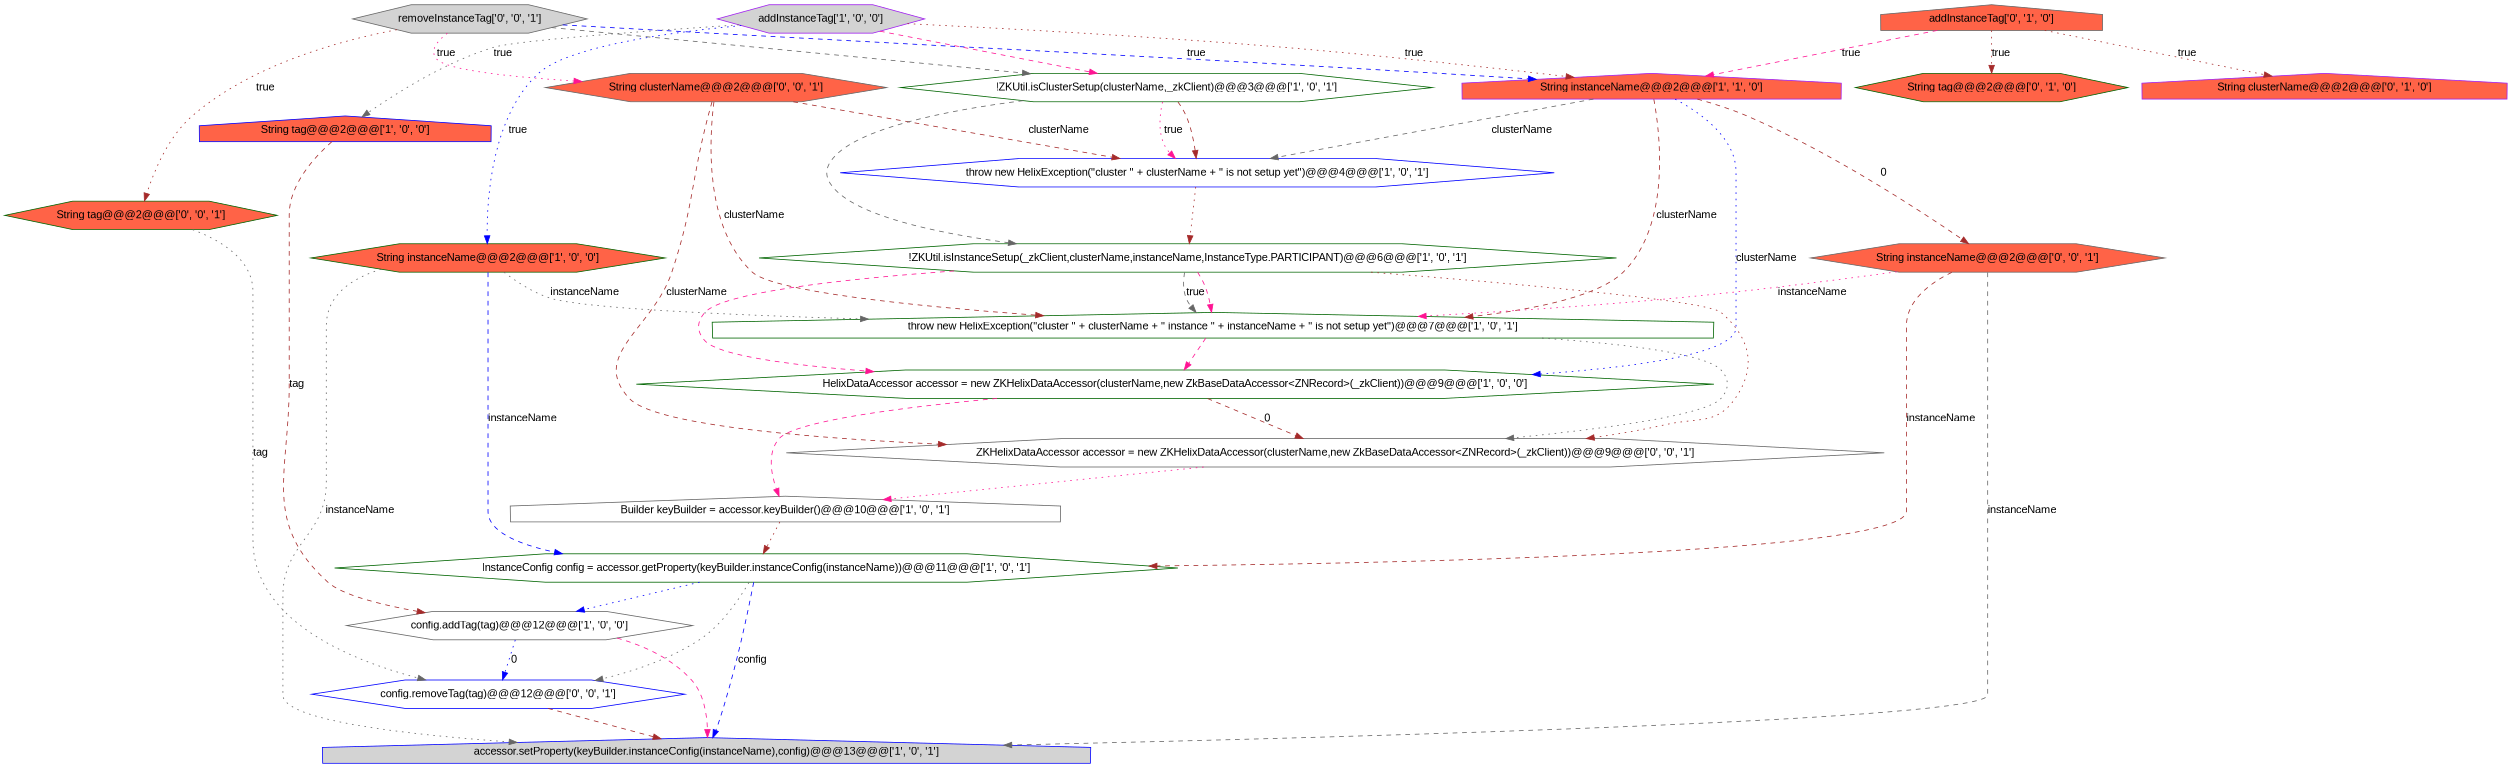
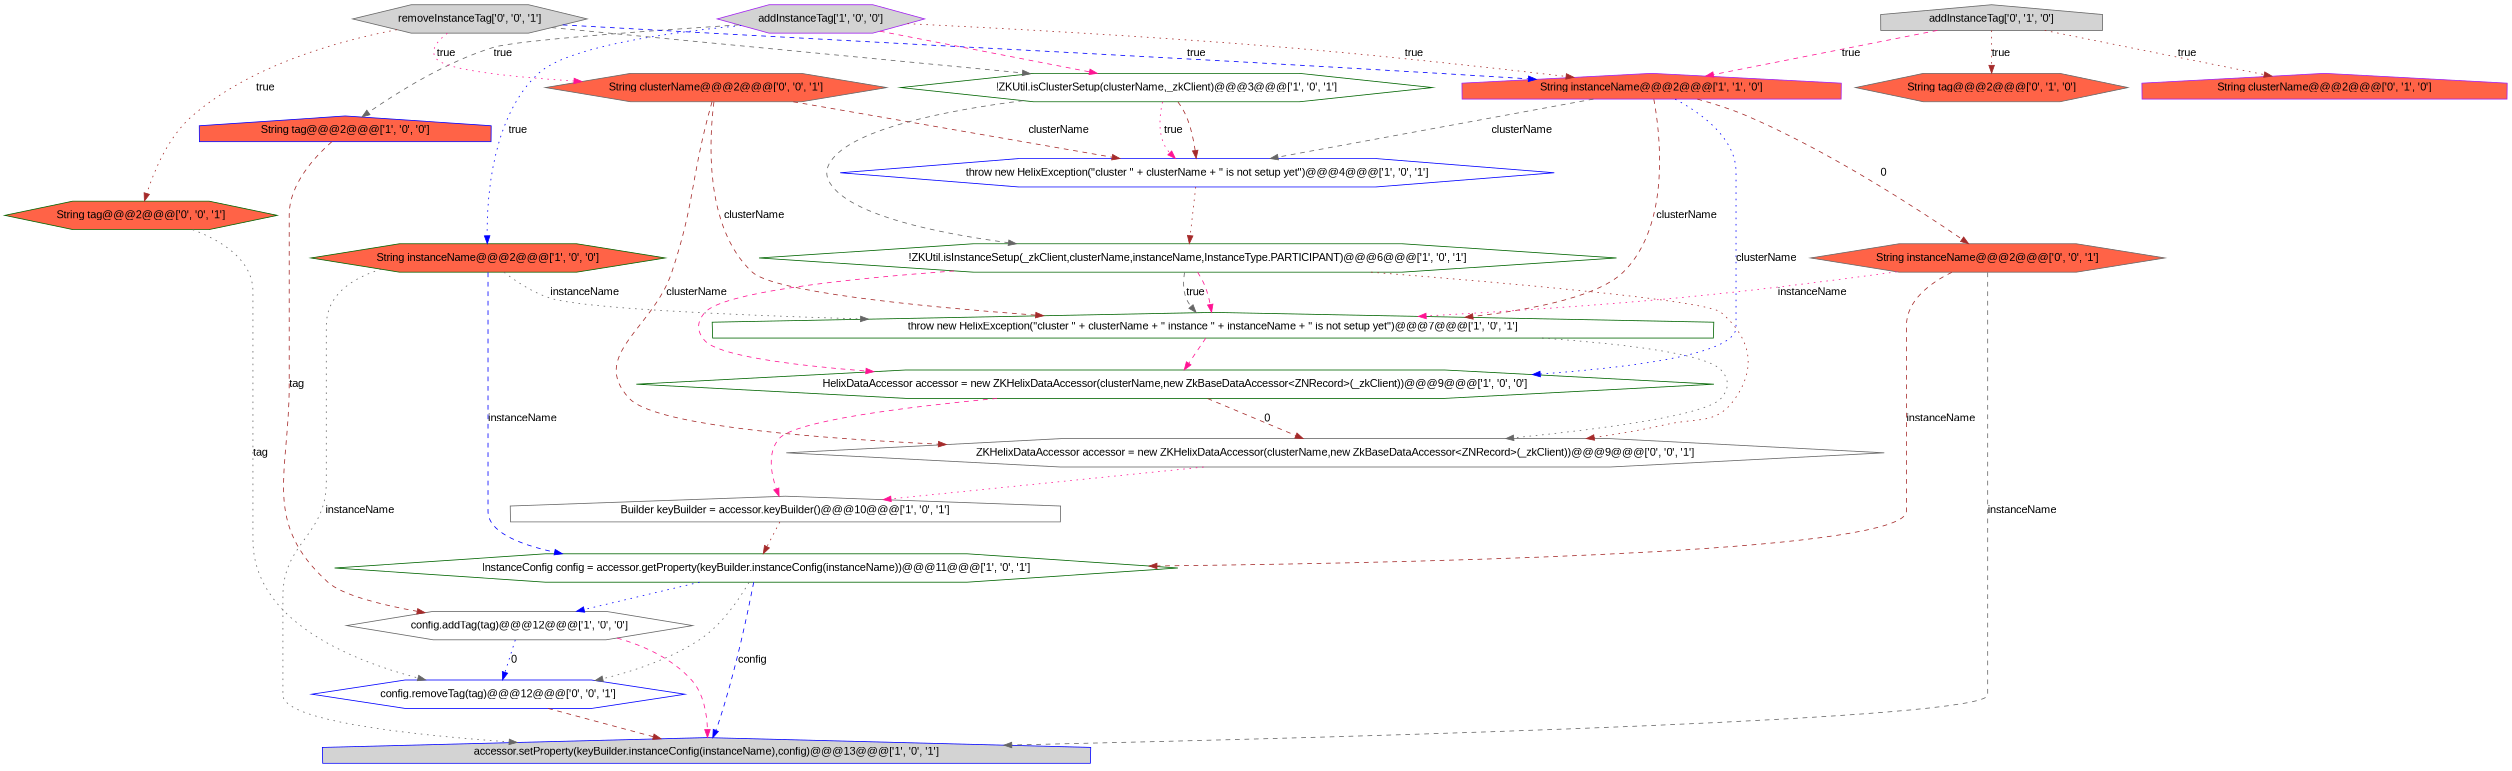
node "addInstanceTag['0', '1', '0']": fillcolor tomato -> lightgray
edge "addInstanceTag['1', '0', '0']" -> "String tag@@@2@@@['1', '0', '0']": style dotted -> dashed
node "String tag@@@2@@@['0', '1', '0']": color darkgreen -> gray40
